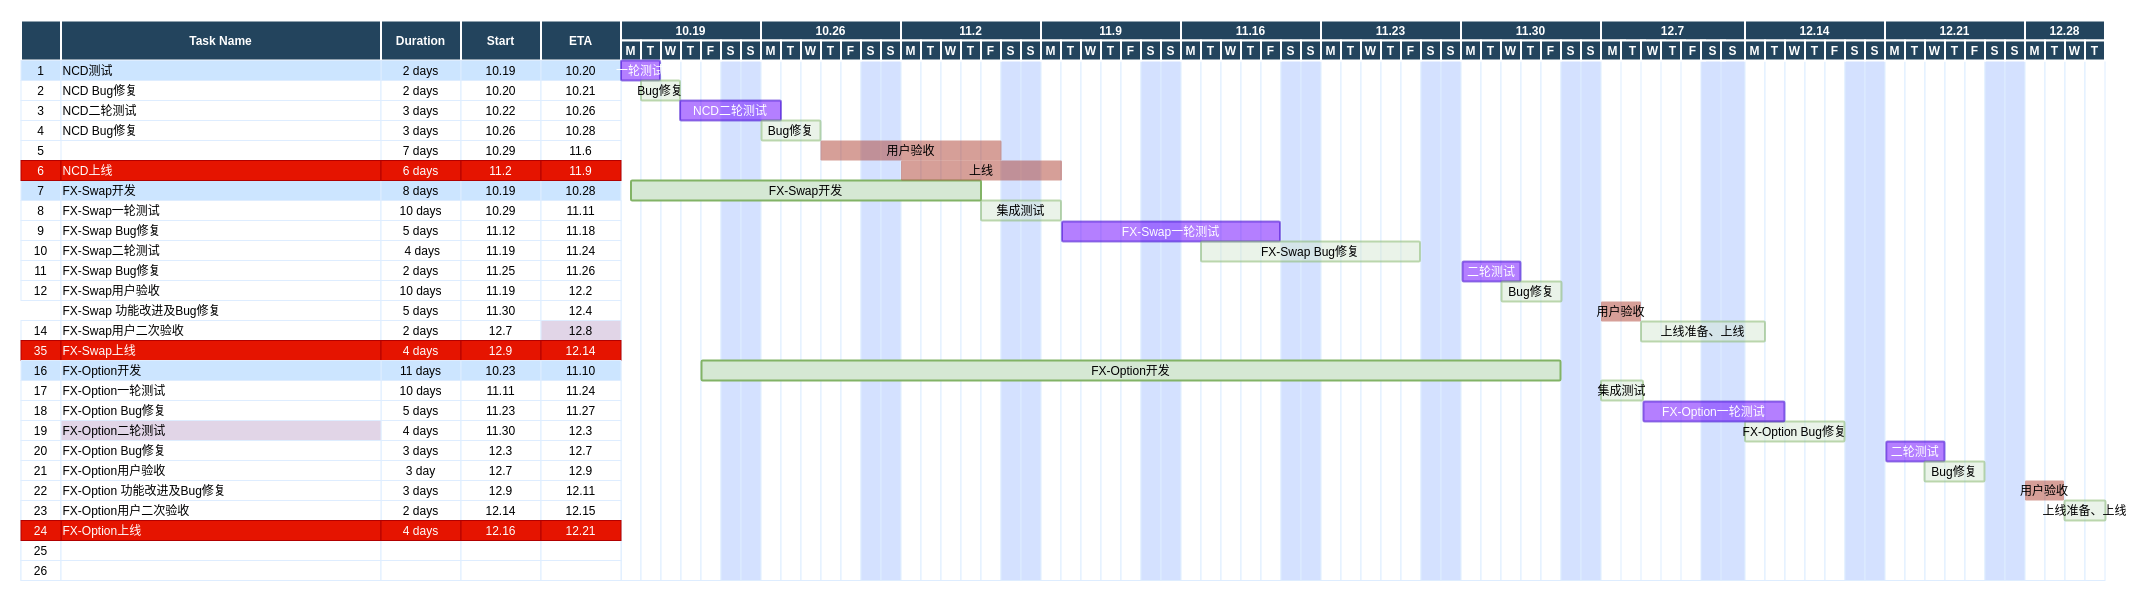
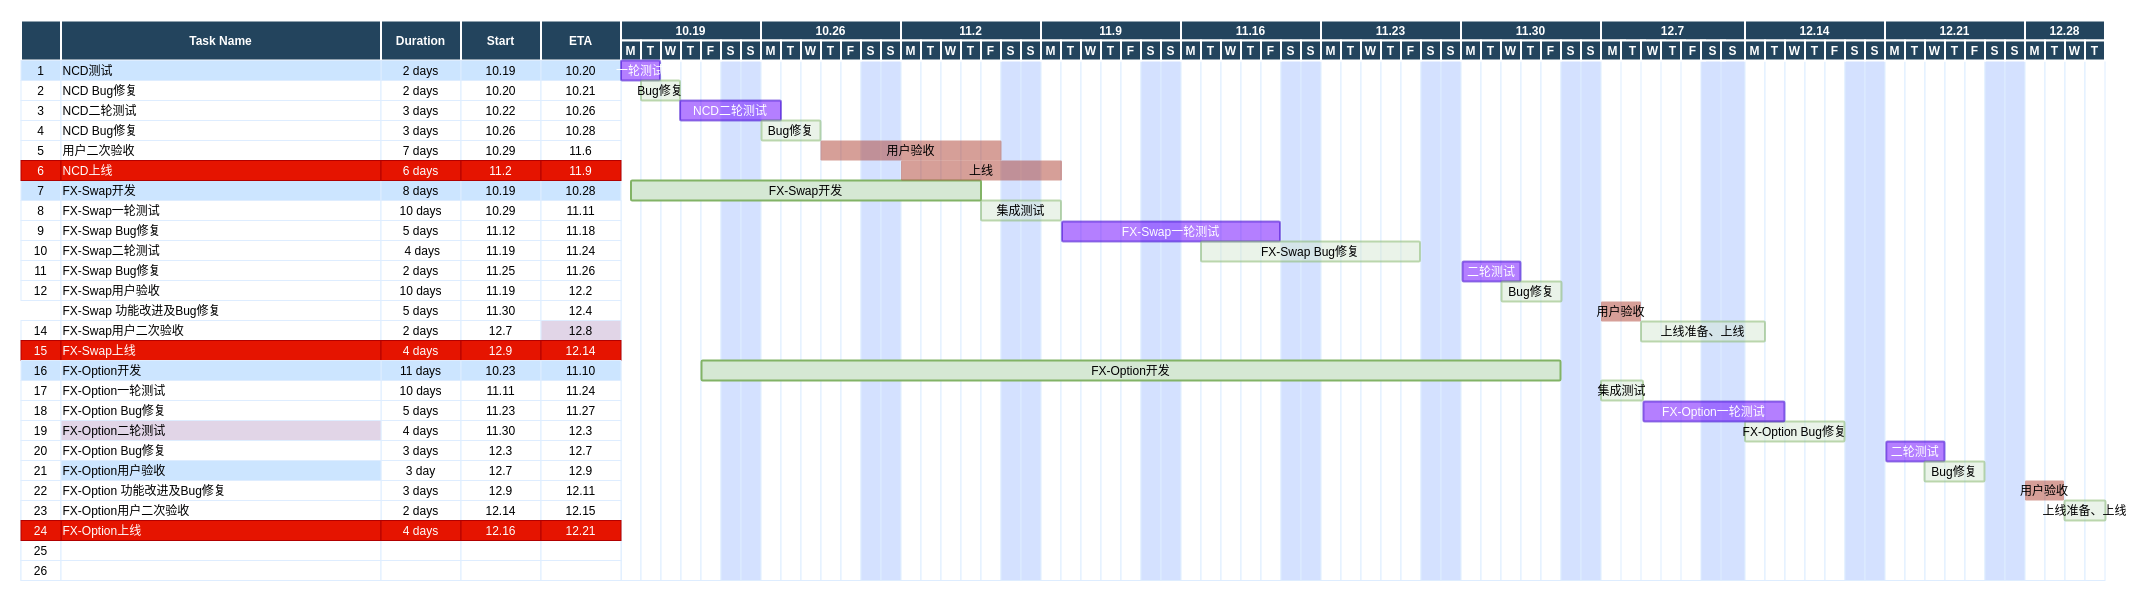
node "用户二次验收": added
node "35": label "35" -> "15"
node "FX-Option用户验收": fillcolor #ffffff -> #cce5ff
